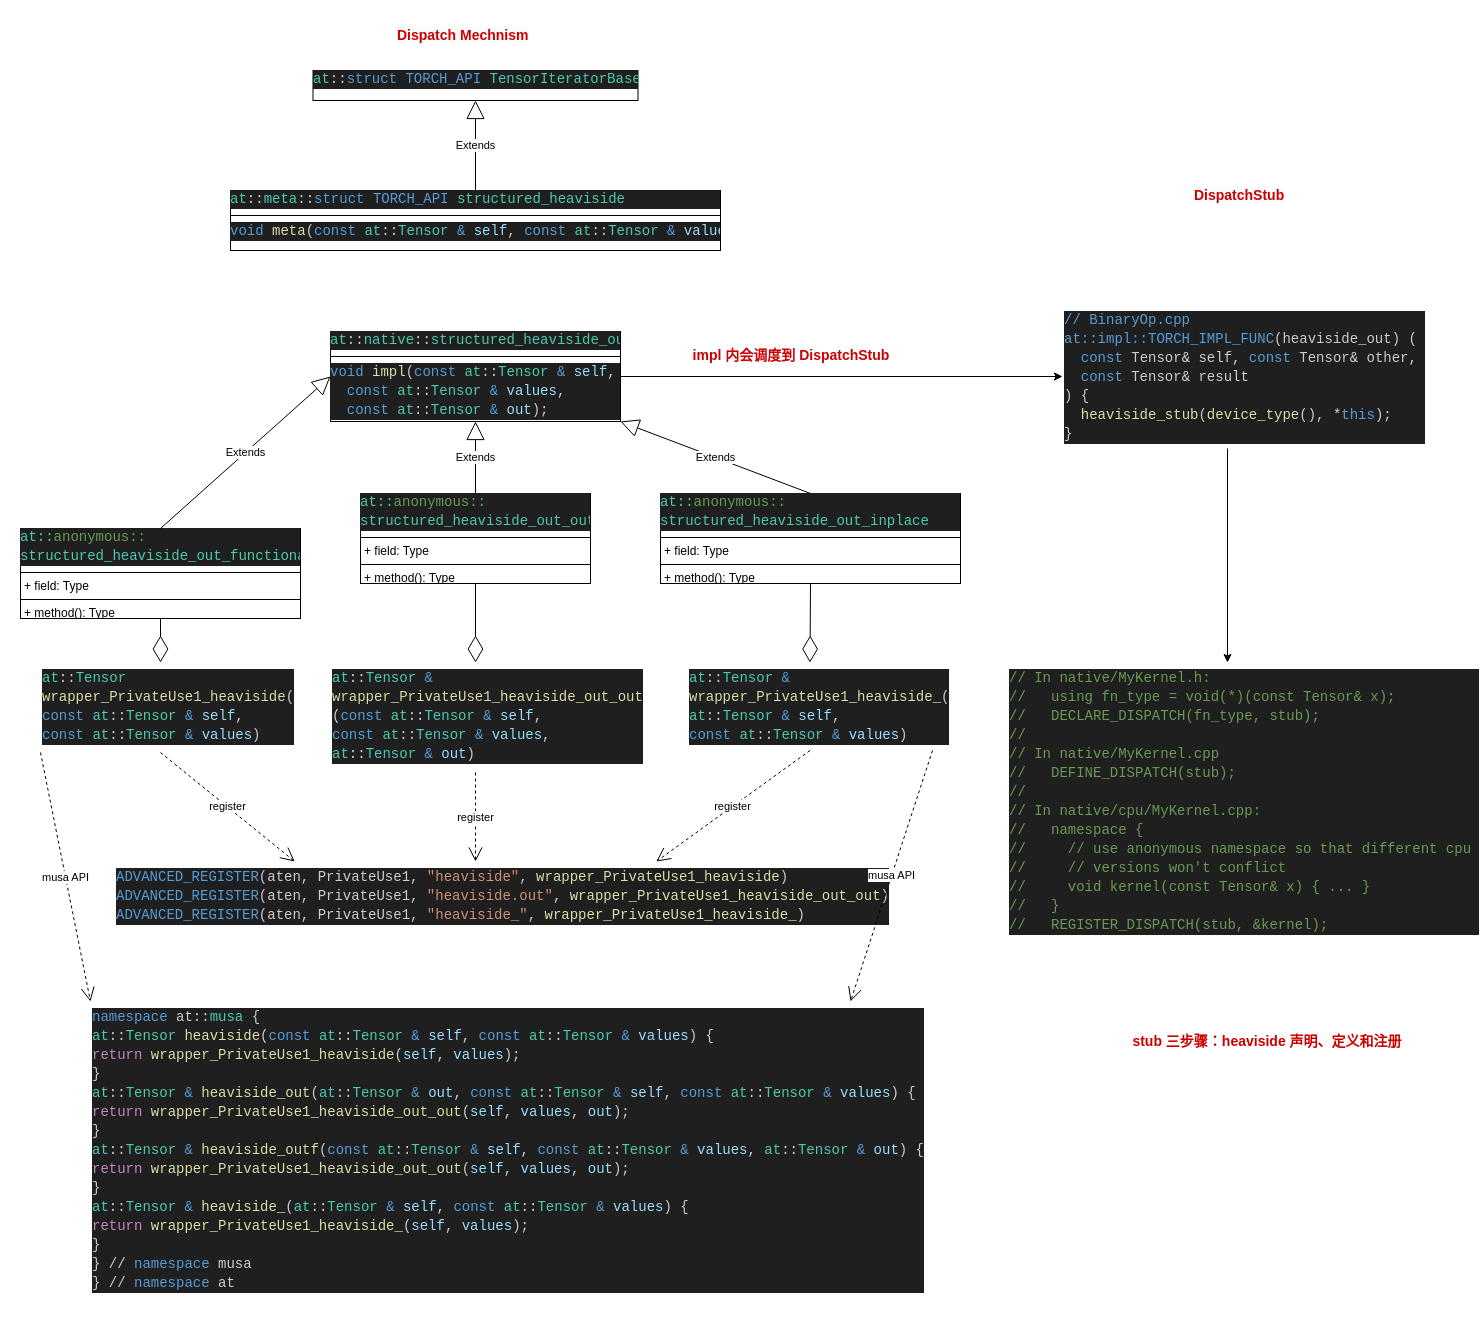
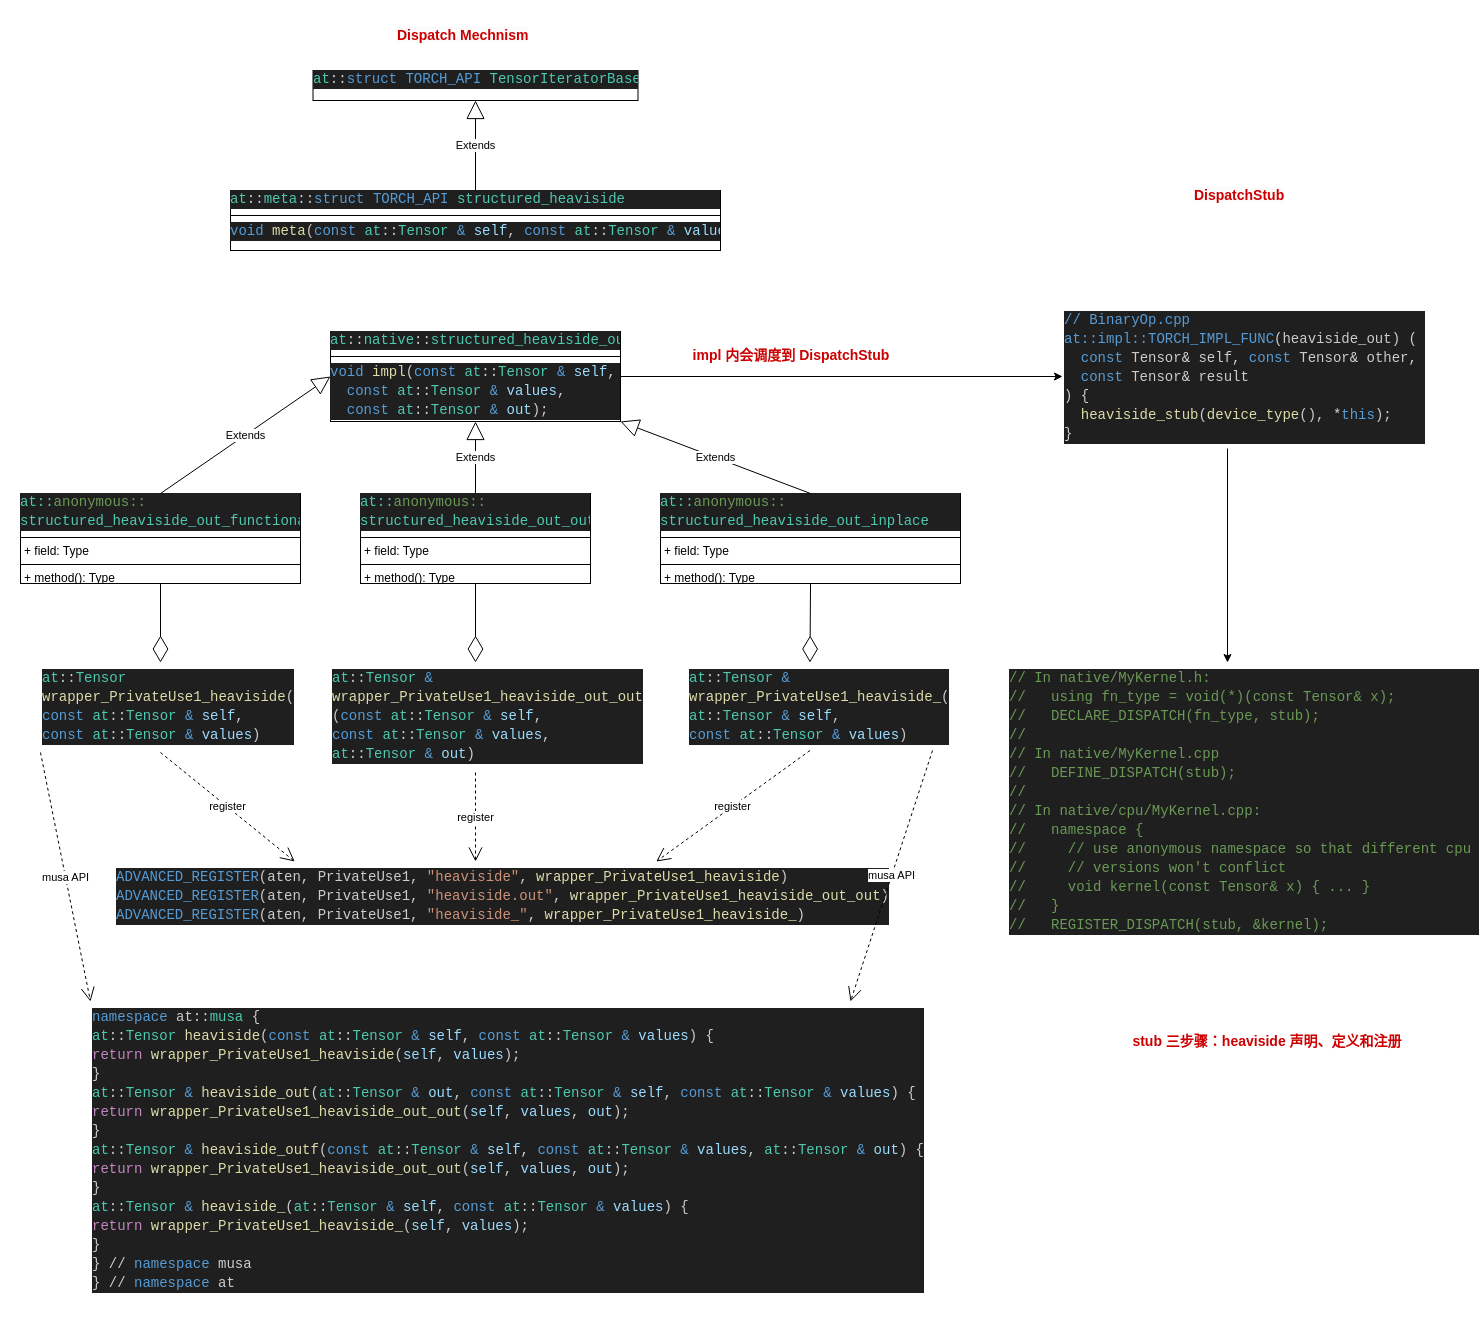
node "at::anonymous:: structured_heaviside_out_functional + field: Type + method(): Type": moved (161, 574) -> (161, 539)
